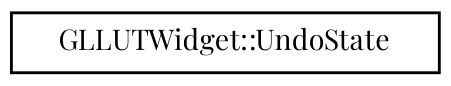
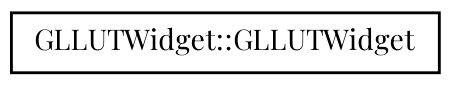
node "GLLUTWidget::UndoState": label "GLLUTWidget::UndoState" -> "GLLUTWidget::GLLUTWidget"
